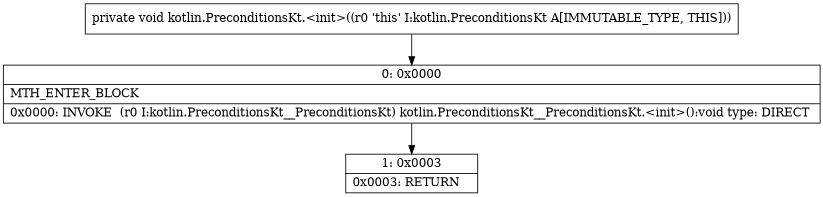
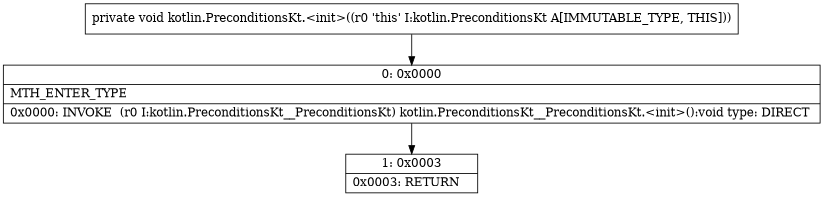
node "0: 0x0000": text "MTH_ENTER_BLOCK" -> "MTH_ENTER_TYPE"
